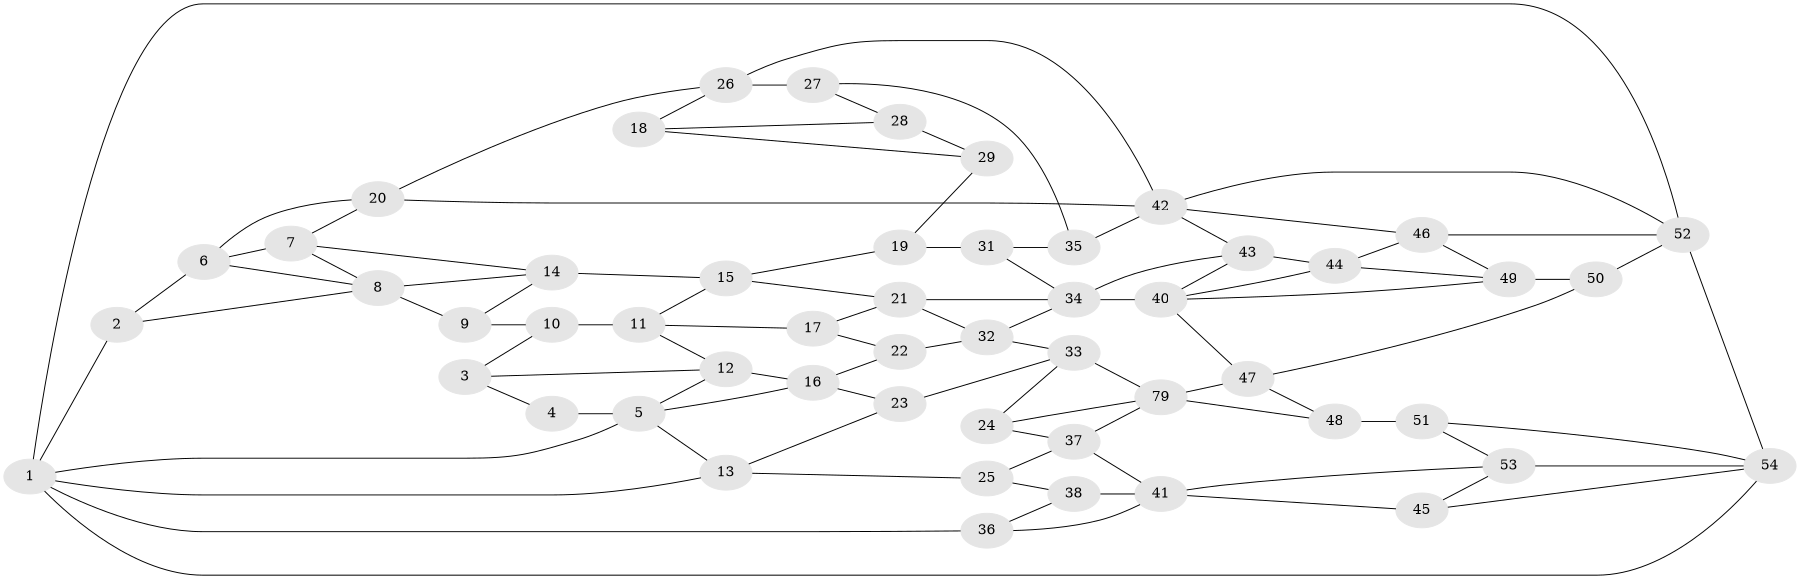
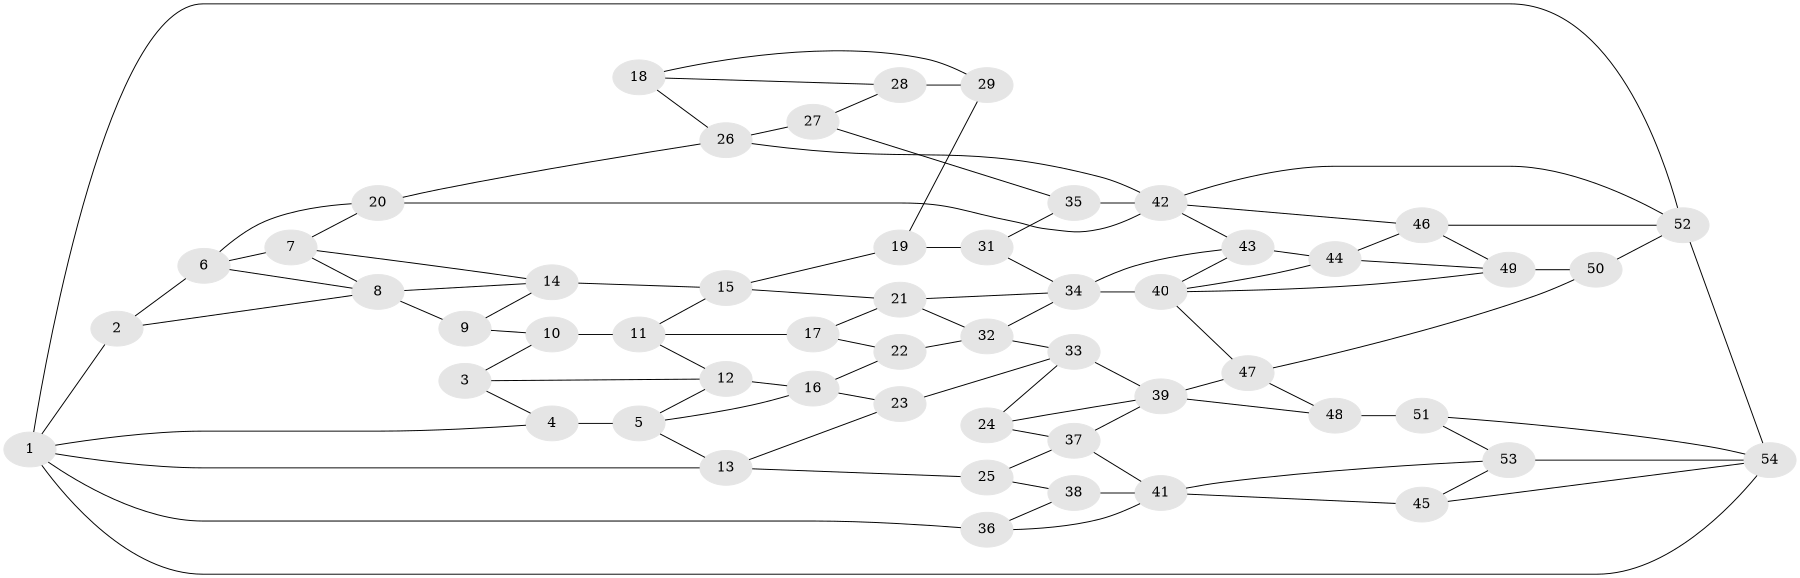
node "79": label "79" -> "39"
edge "5" -- "1": now "4" -- "1"
